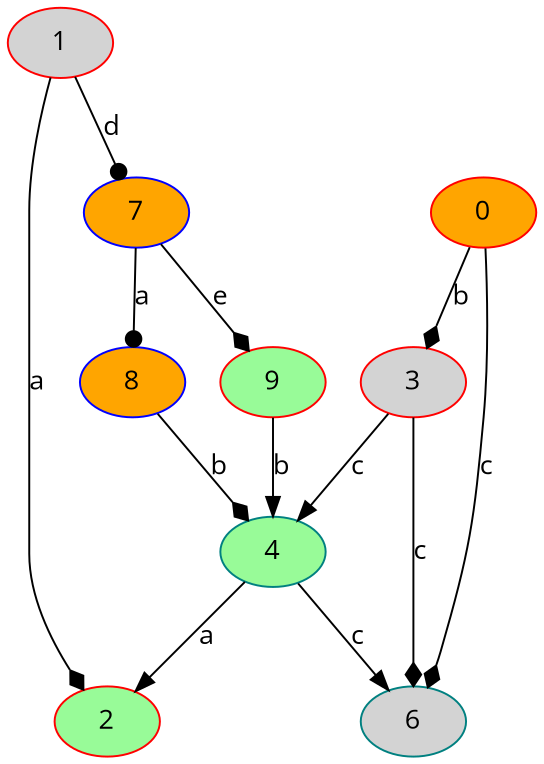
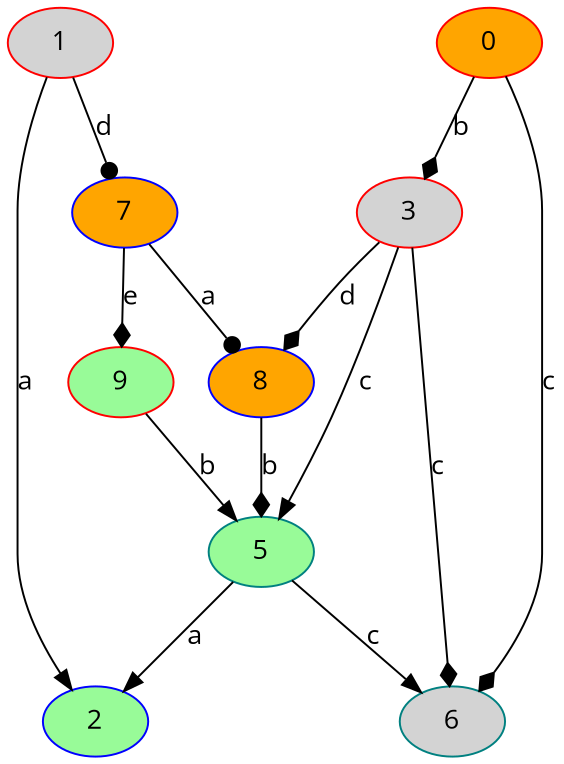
edge "3" -> "8": added, label "d"
edge "1" -> "2": arrowhead diamond -> normal
node "4": label "4" -> "5"
node "2": color red -> blue
